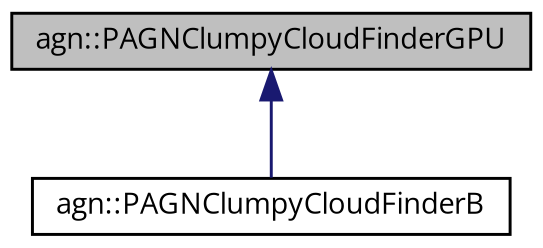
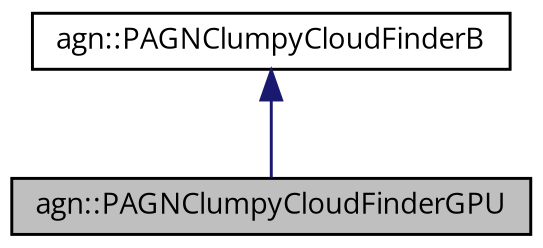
edge "agn::PAGNClumpyCloudFinderB" -> "agn::PAGNClumpyCloudFinderGPU": reversed
